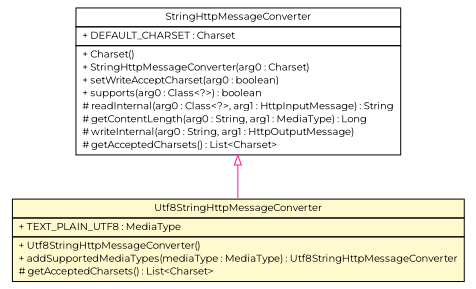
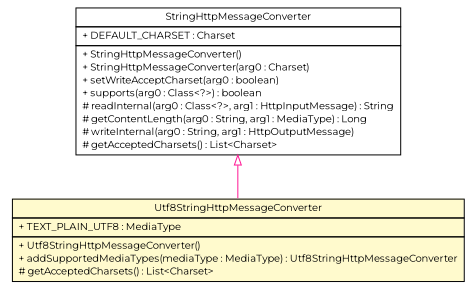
node "StringHttpMessageConverter": text "+ Charset()" -> "+ StringHttpMessageConverter()"
